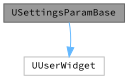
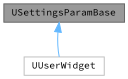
edge "USettingsParamBase" -> "UUserWidget": reversed
